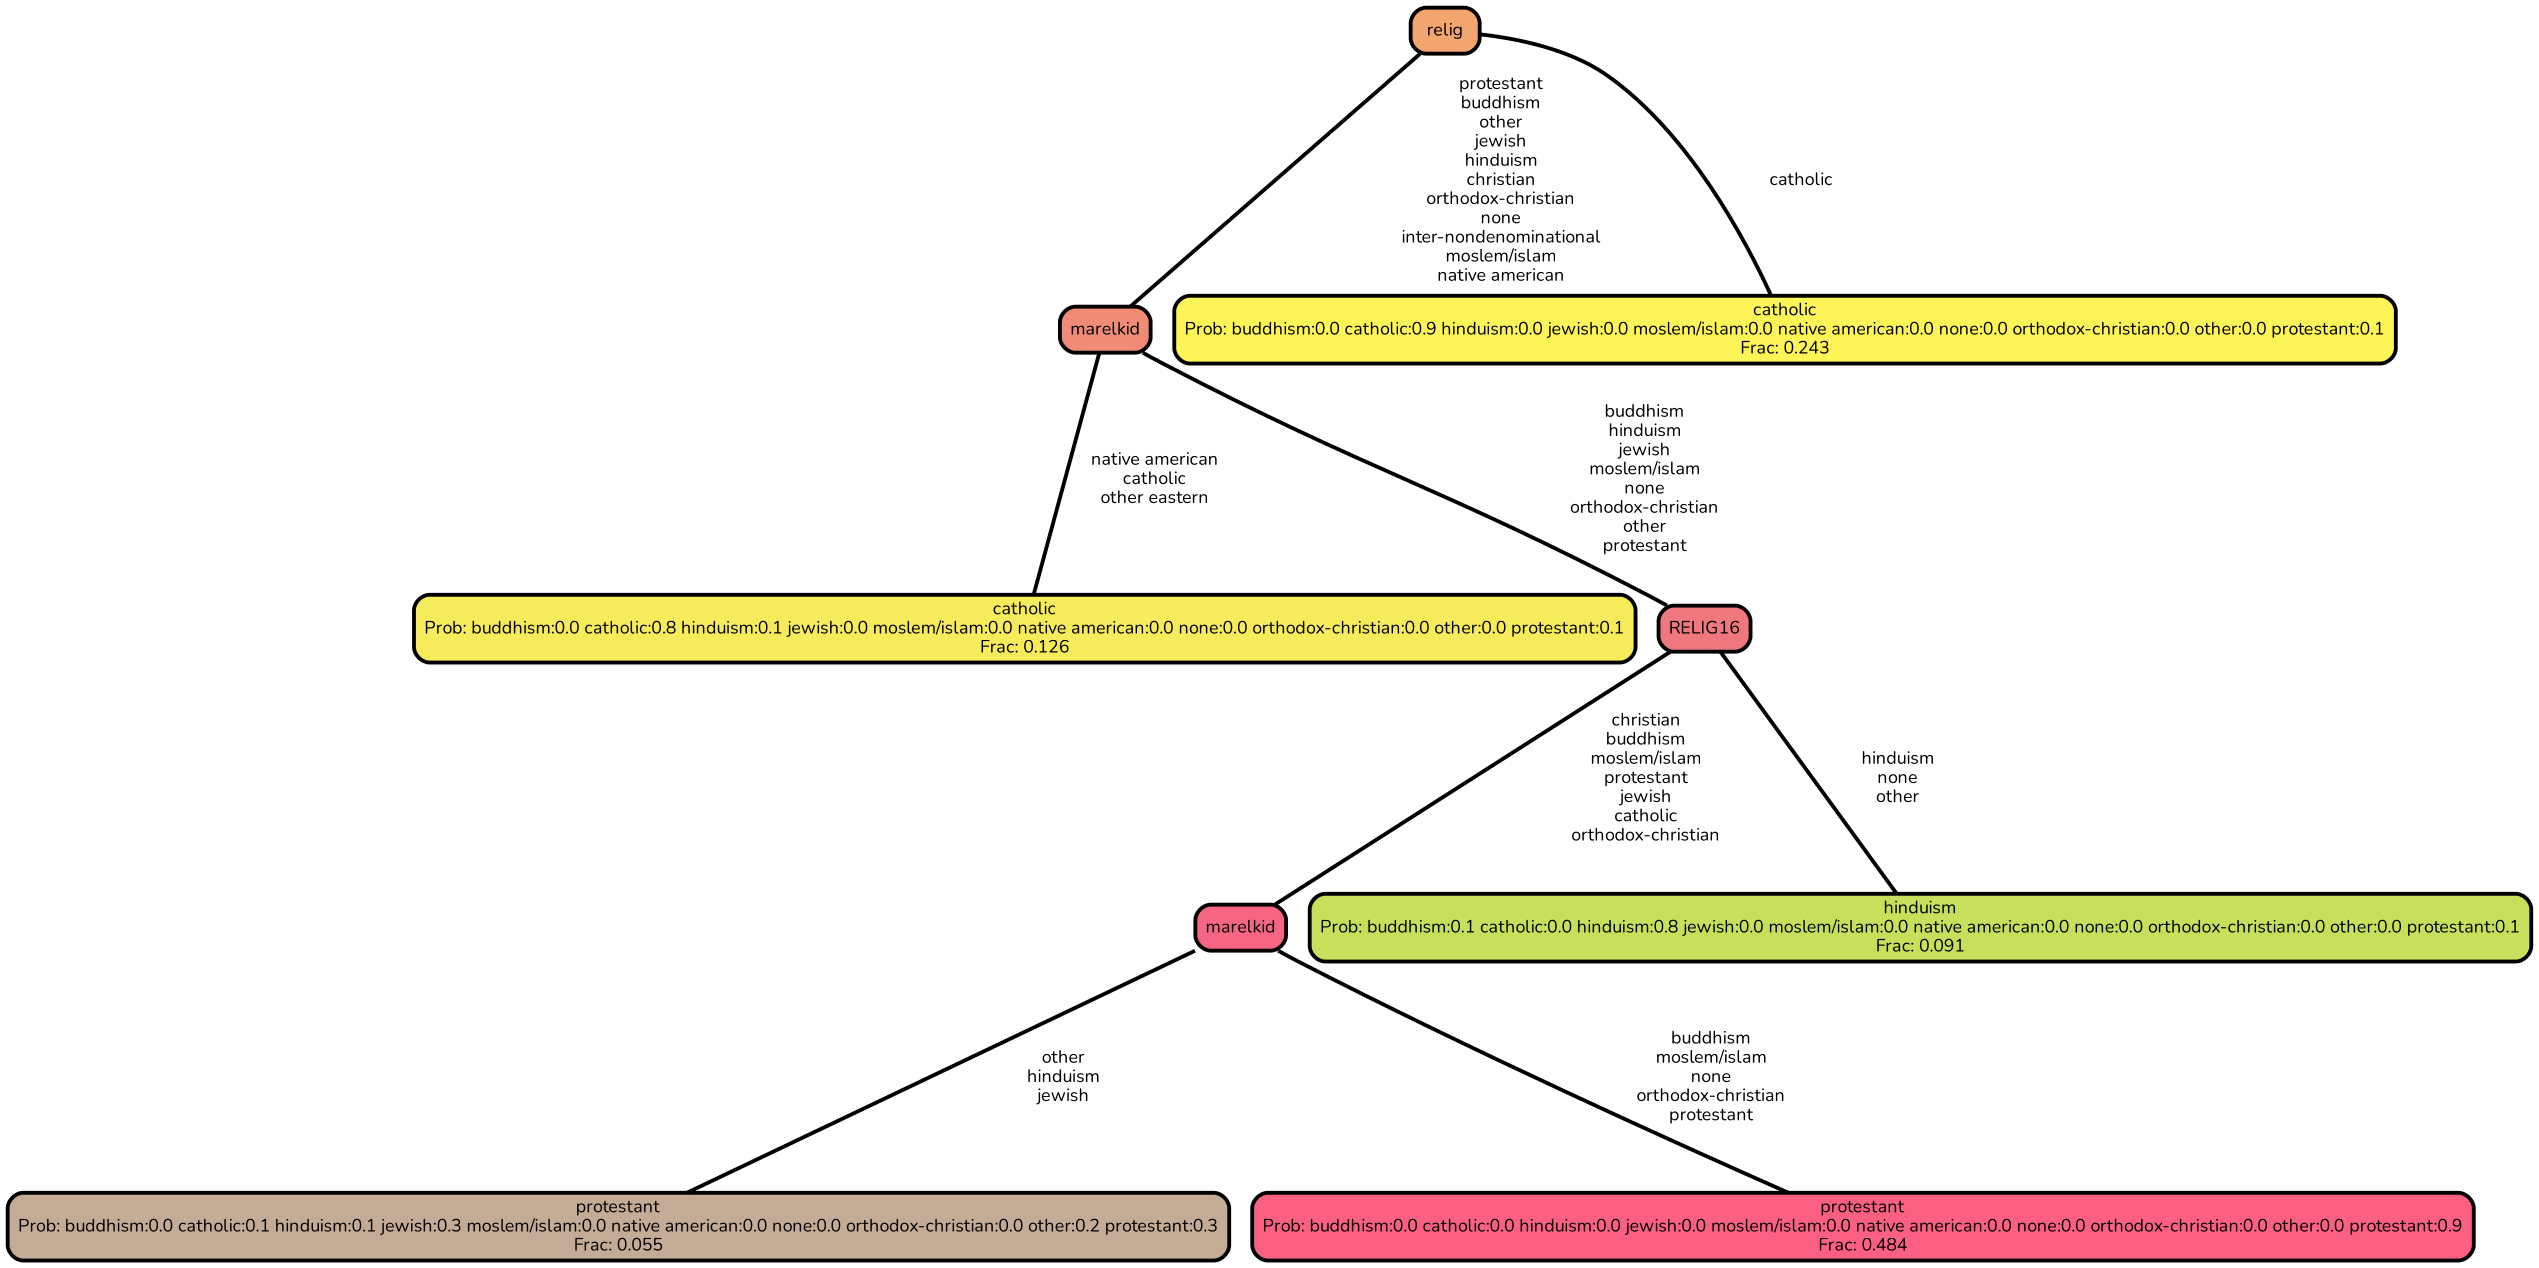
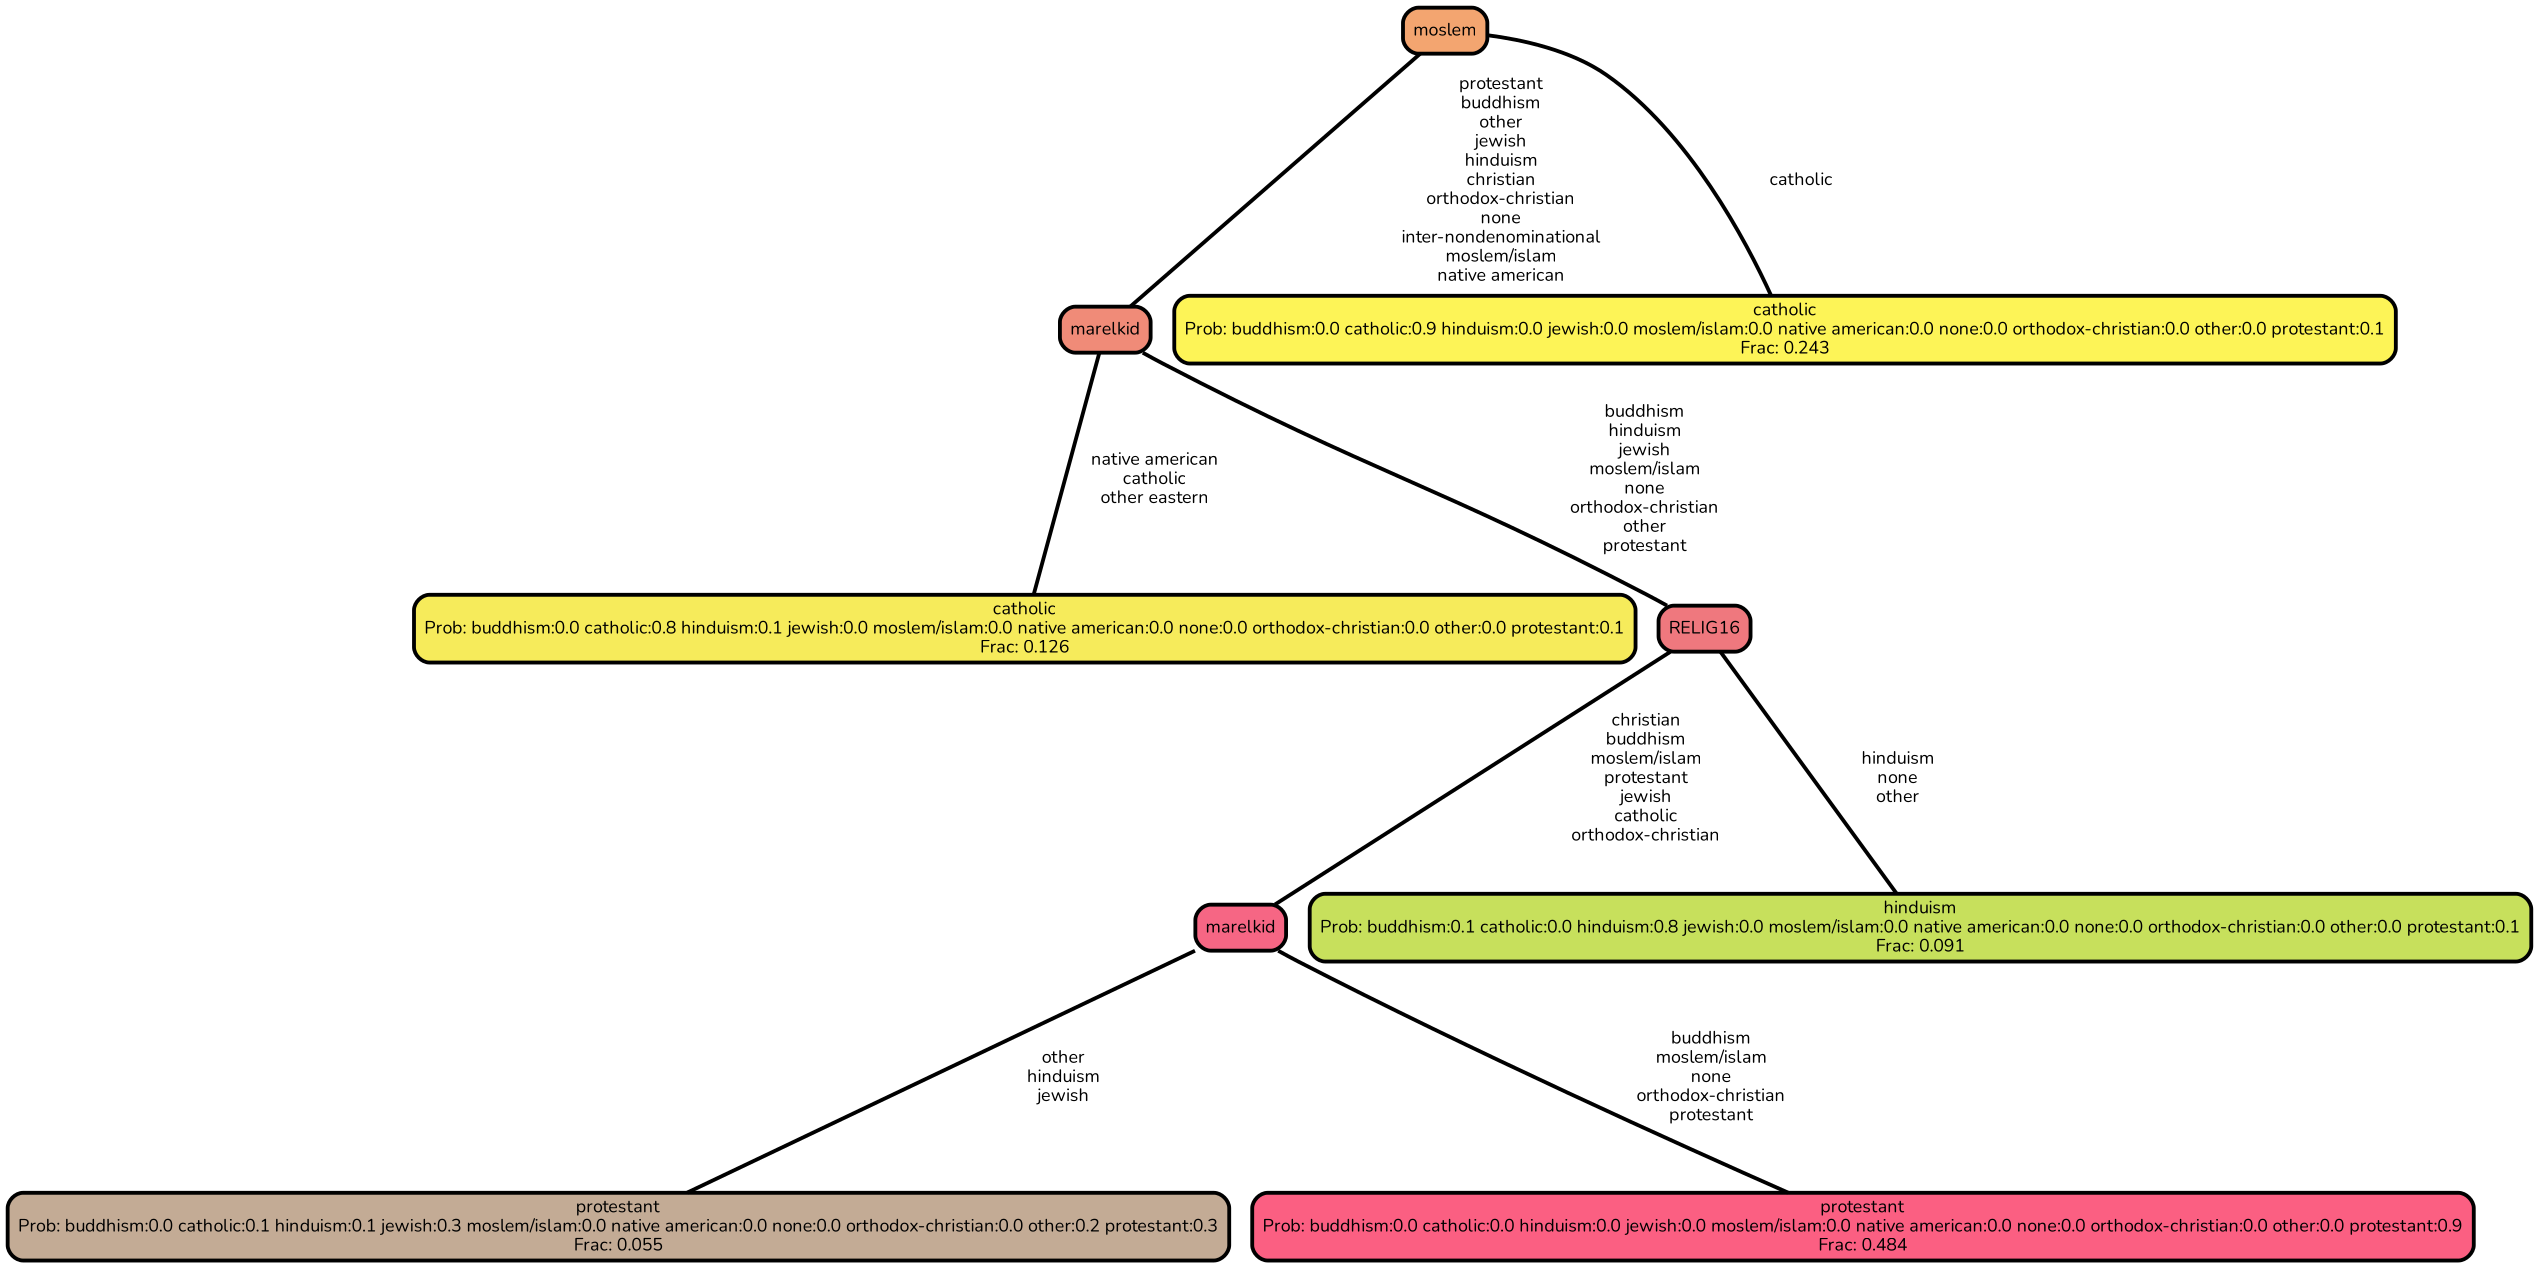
node "relig": label "relig" -> "moslem"
